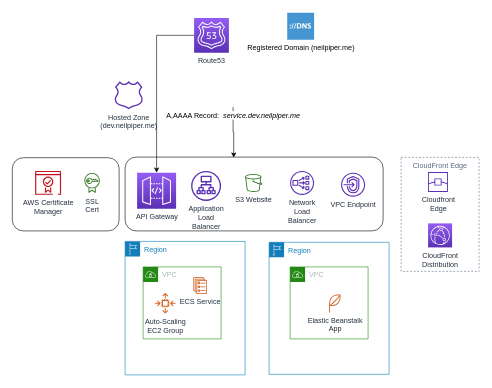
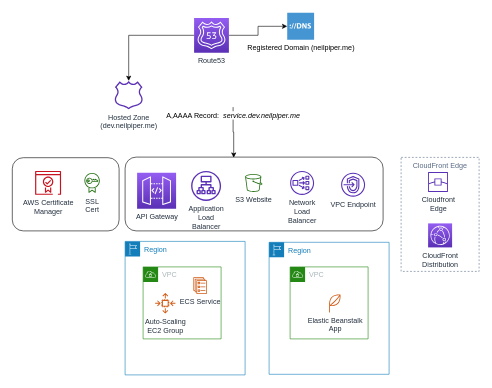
edge "Route53" -> "Registered Domain (neilpiper.me)": added
edge "Route53" -> "API Gateway": now "Route53" -> "Hosted Zone (dev.neilpiper.me)"
